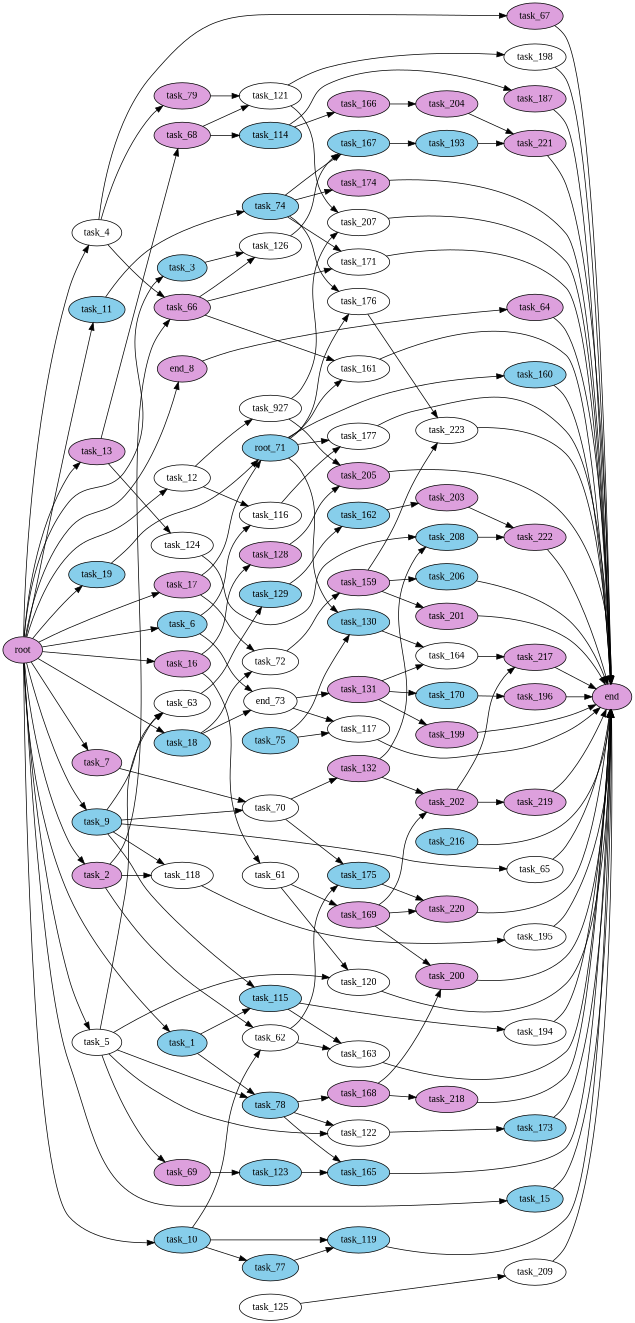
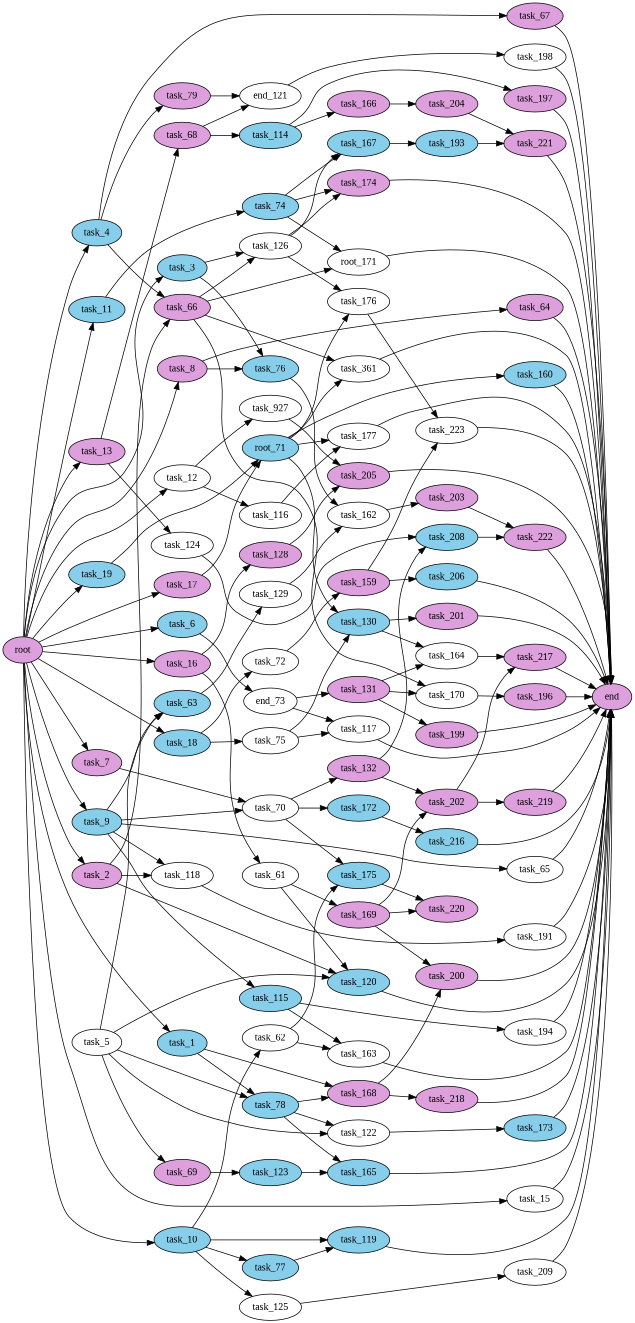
node "task_121": label "task_121" -> "end_121"
node "task_187": label "task_187" -> "task_197"
edge "task_126" -> "task_174": added
node "task_207": removed
node "task_4": fillcolor white -> skyblue
edge "task_74" -> "task_176": now "task_126" -> "task_176"
node "task_171": label "task_171" -> "root_171"
node "end_8": label "end_8" -> "task_8"
node "task_76": added
node "task_161": label "task_161" -> "task_361"
edge "task_66" -> "task_170": added
node "task_162": fillcolor skyblue -> white
edge "task_6" -> "task_116": removed
node "task_129": fillcolor skyblue -> white
edge "task_159" -> "task_201": now "task_130" -> "task_201"
edge "task_17" -> "task_72": removed
node "task_170": fillcolor skyblue -> white
node "task_63": fillcolor white -> skyblue
edge "task_18" -> "end_73": now "task_18" -> "task_75"
node "task_75": fillcolor skyblue -> white
node "task_172": added
edge "root" -> "task_5": removed
edge "task_220" -> "end": removed
node "task_195": label "task_195" -> "task_191"
edge "task_2" -> "task_62": now "task_2" -> "task_120"
node "task_120": fillcolor white -> skyblue
edge "task_1" -> "task_115": now "task_1" -> "task_168"
node "task_15": fillcolor skyblue -> white
edge "task_10" -> "task_125": added
